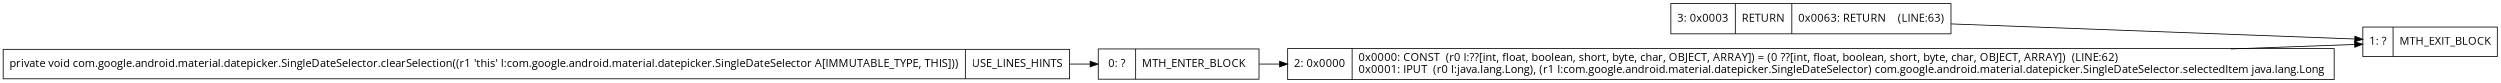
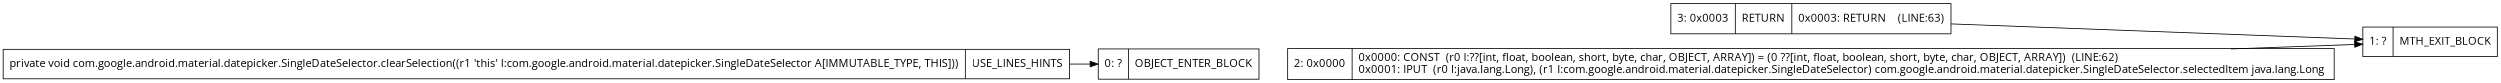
node "3: 0x0003": text "0x0063: RETURN    (LINE:63)" -> "0x0003: RETURN    (LINE:63)"
node "0: ?": text "MTH_ENTER_BLOCK" -> "OBJECT_ENTER_BLOCK"
edge "0: ?" -> "2: 0x0000": removed
